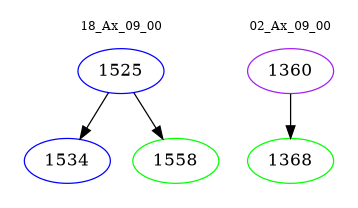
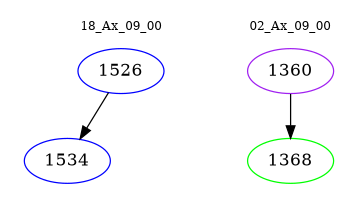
node "1525": label "1525" -> "1526"
node "1558": removed
